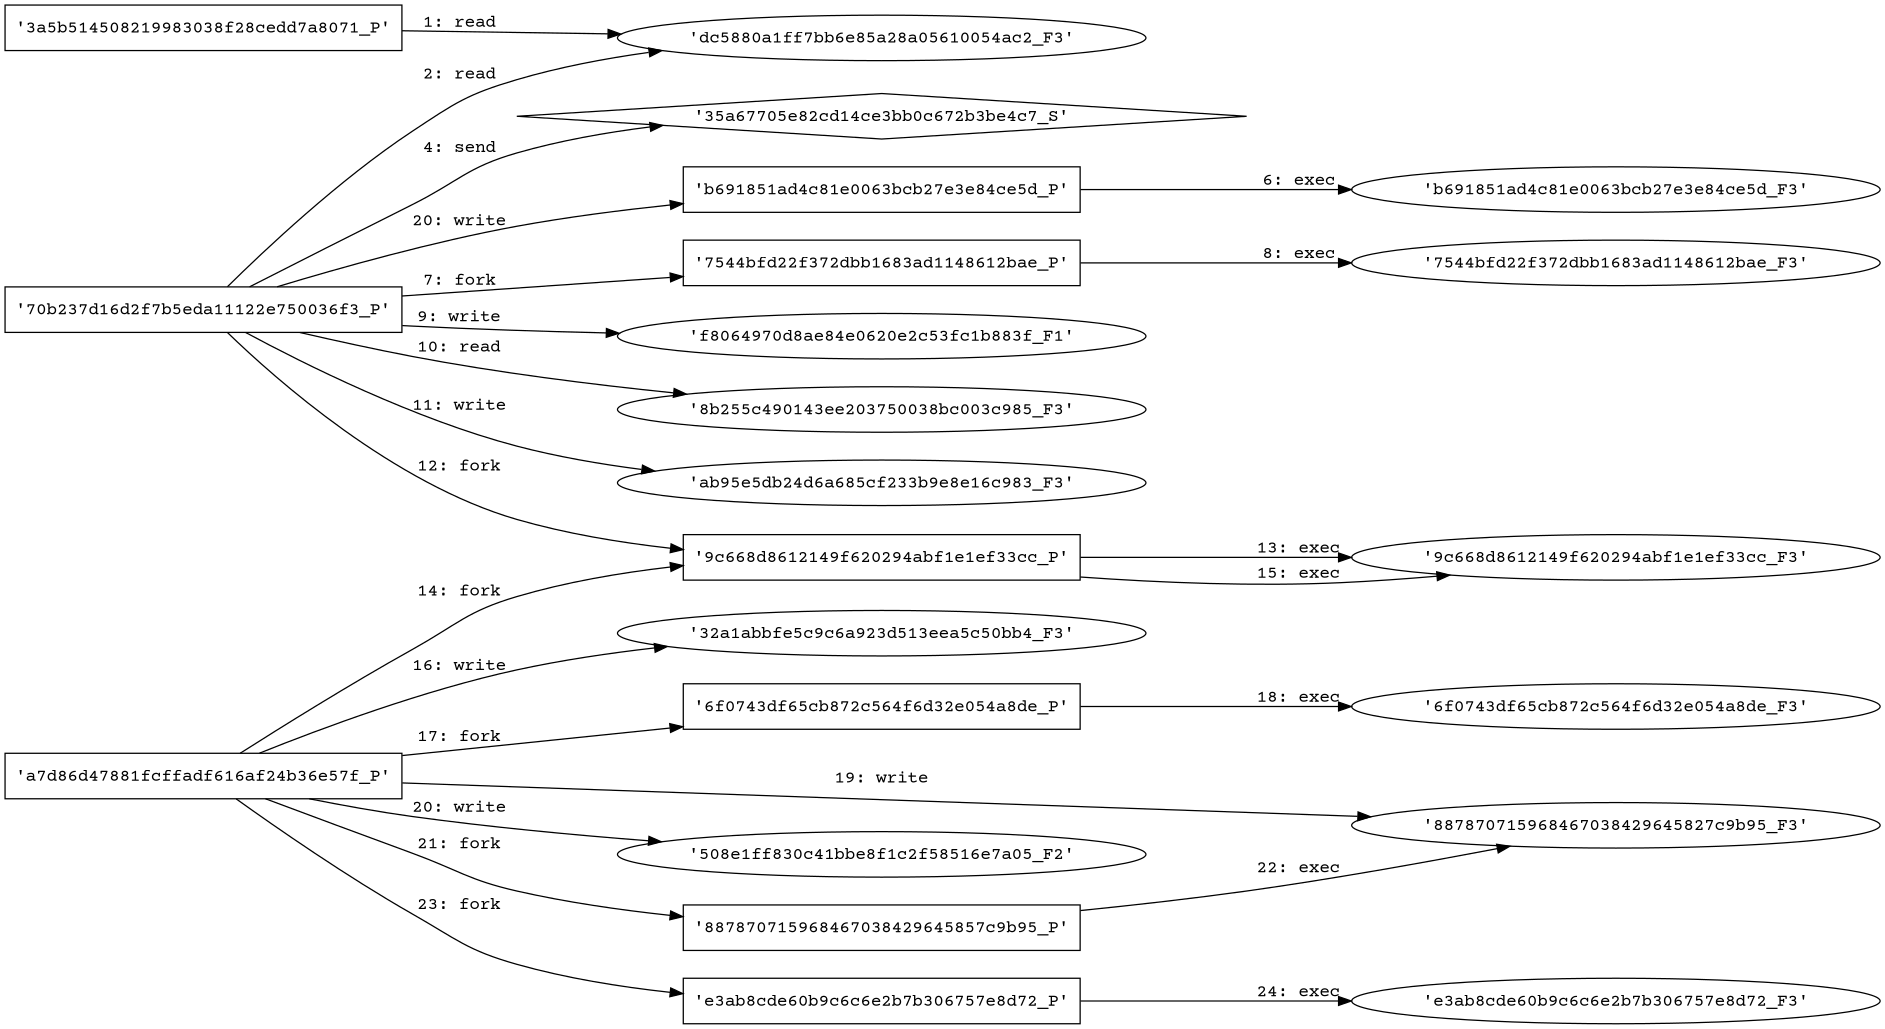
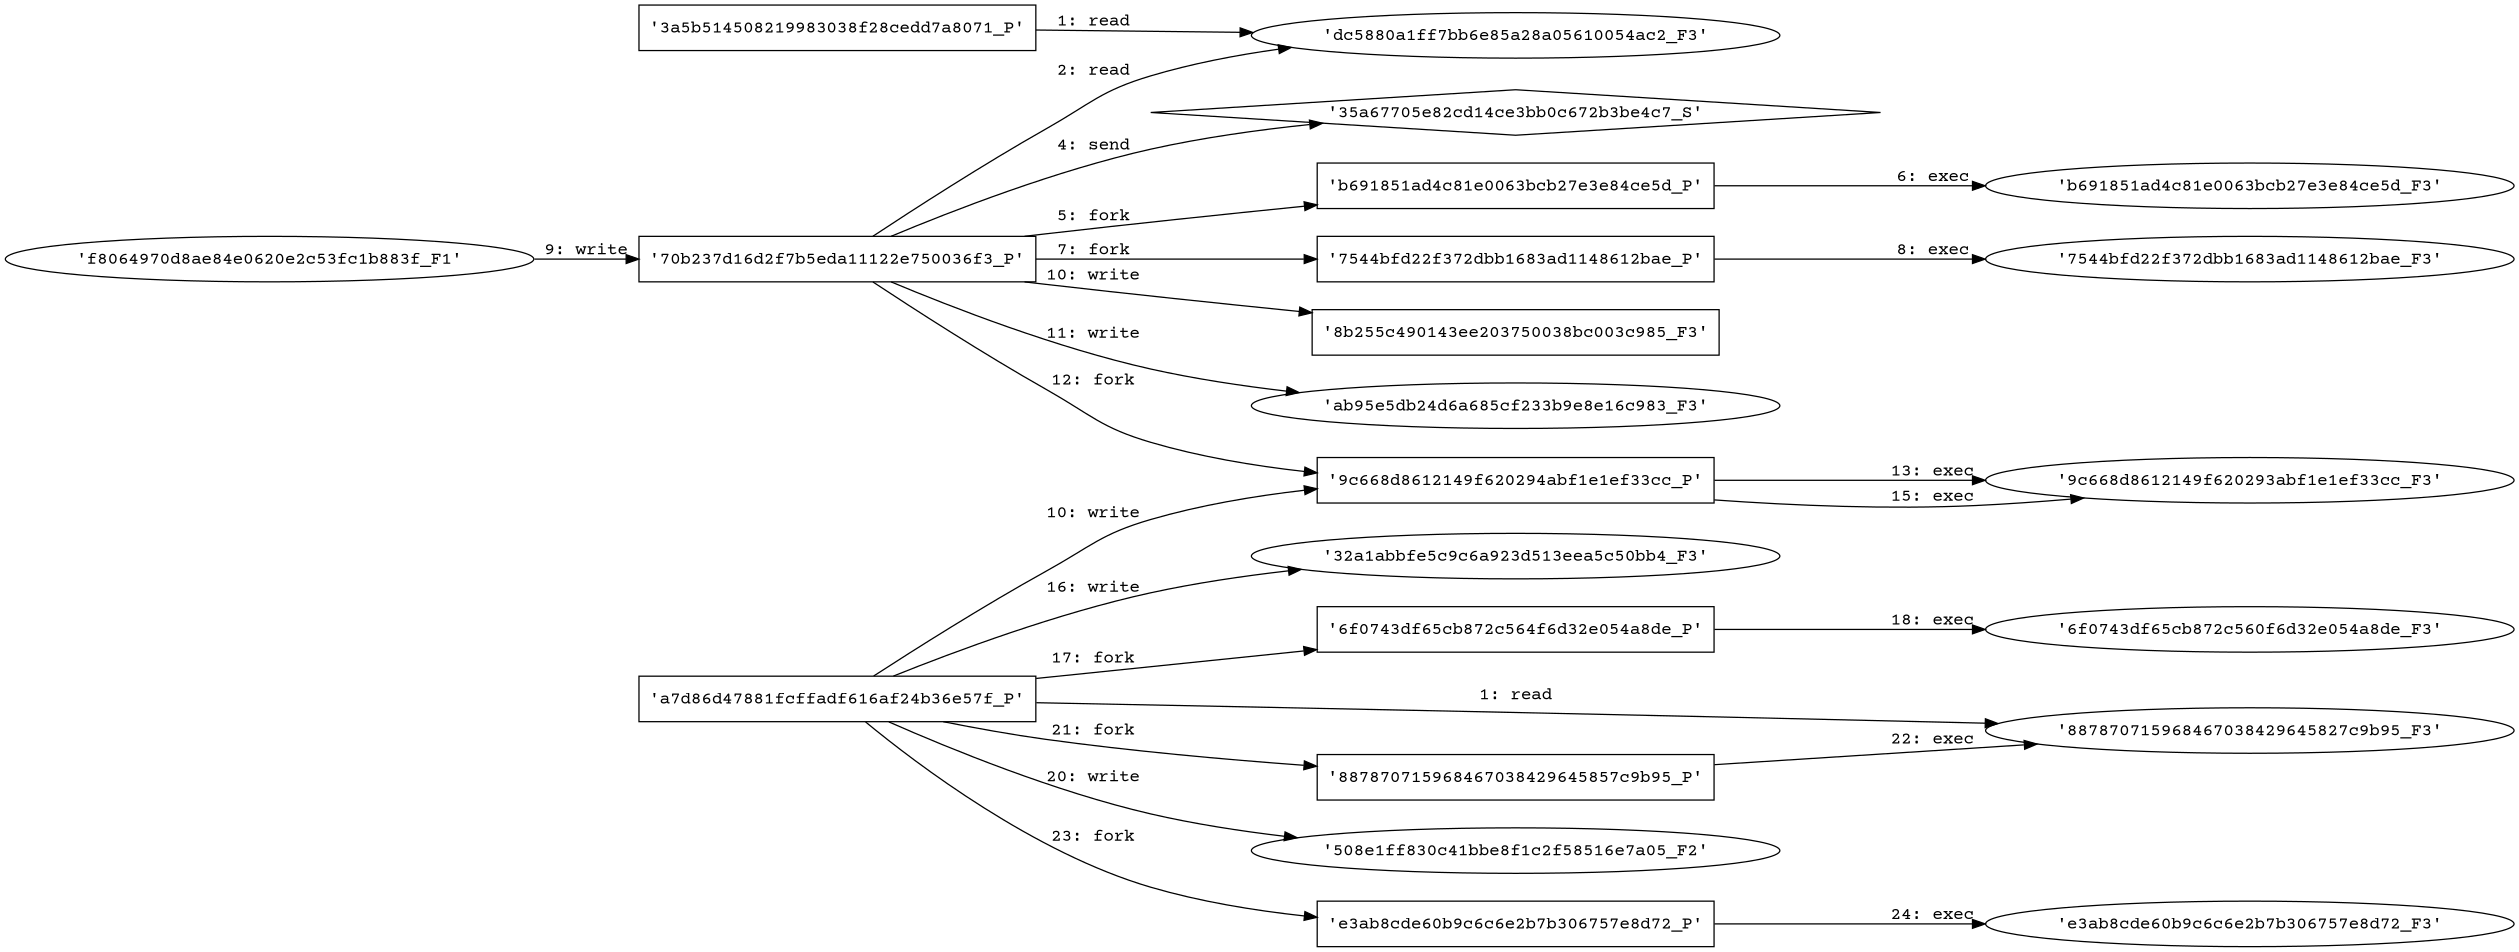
edge "'70b237d16d2f7b5eda11122e750036f3_P'" -> "'b691851ad4c81e0063bcb27e3e84ce5d_P'": label "20: write" -> "5: fork"
edge "'70b237d16d2f7b5eda11122e750036f3_P'" -> "'f8064970d8ae84e0620e2c53fc1b883f_F1'": reversed
edge "'70b237d16d2f7b5eda11122e750036f3_P'" -> "'8b255c490143ee203750038bc003c985_F3'": label "10: read" -> "10: write"
node "'8b255c490143ee203750038bc003c985_F3'": shape ellipse -> box
node "'9c668d8612149f620294abf1e1ef33cc_F3'": label "'9c668d8612149f620294abf1e1ef33cc_F3'" -> "'9c668d8612149f620293abf1e1ef33cc_F3'"
edge "'a7d86d47881fcffadf616af24b36e57f_P'" -> "'9c668d8612149f620294abf1e1ef33cc_P'": label "14: fork" -> "10: write"
node "'6f0743df65cb872c564f6d32e054a8de_F3'": label "'6f0743df65cb872c564f6d32e054a8de_F3'" -> "'6f0743df65cb872c560f6d32e054a8de_F3'"
edge "'a7d86d47881fcffadf616af24b36e57f_P'" -> "'887870715968467038429645827c9b95_F3'": label "19: write" -> "1: read"
